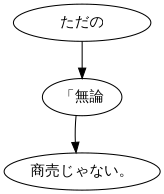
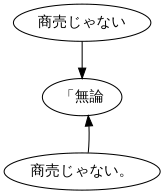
node "ただの": label "ただの" -> "商売じゃない"
edge "「無論" -> "商売じゃない。": reversed
